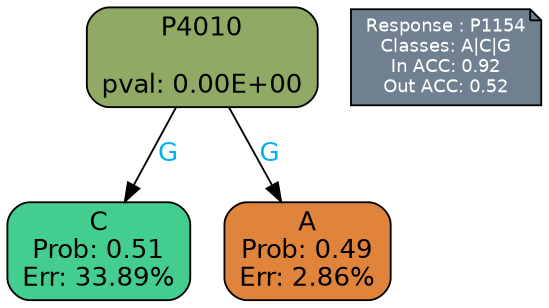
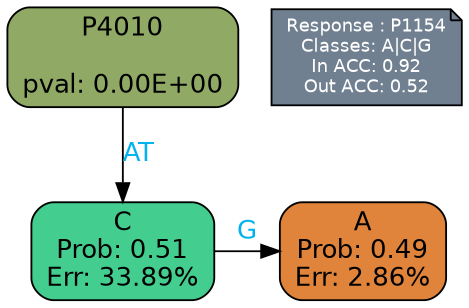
edge "P4010 pval: 0.00E+00" -> "A Prob: 0.49 Err: 2.86%": now "C Prob: 0.51 Err: 33.89%" -> "A Prob: 0.49 Err: 2.86%"
edge "P4010 pval: 0.00E+00" -> "C Prob: 0.51 Err: 33.89%": label "G" -> "AT"
